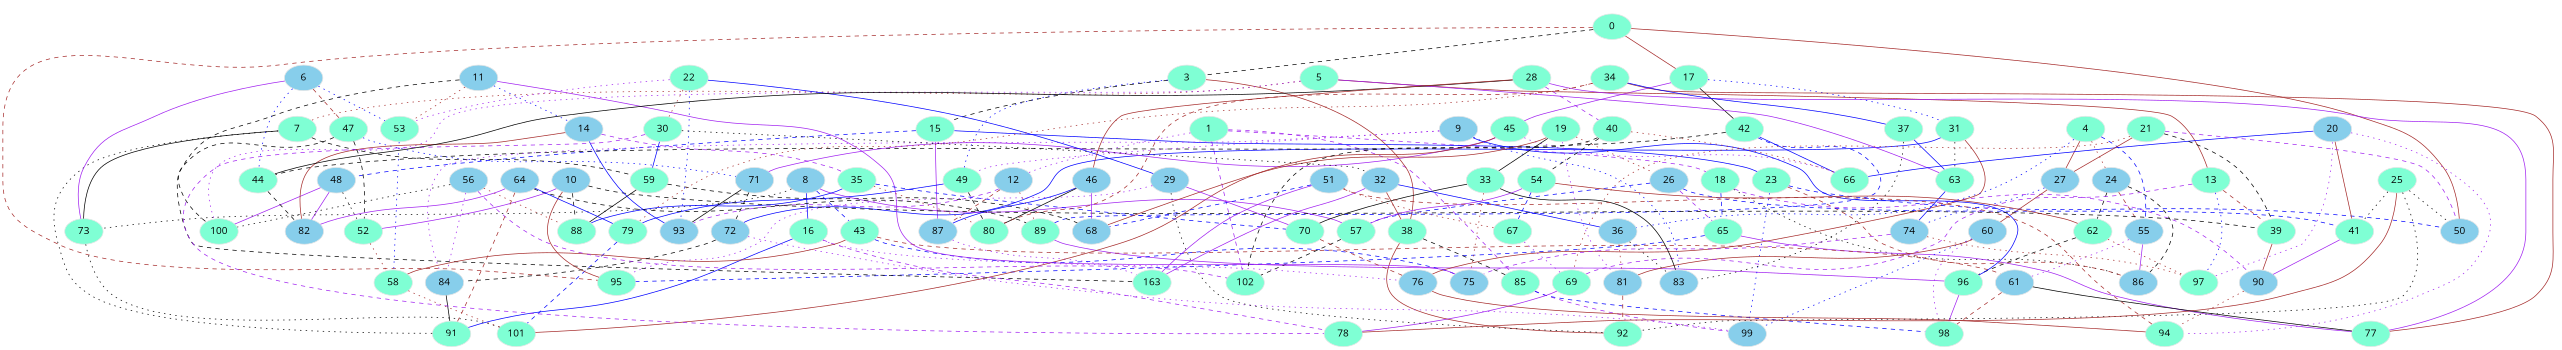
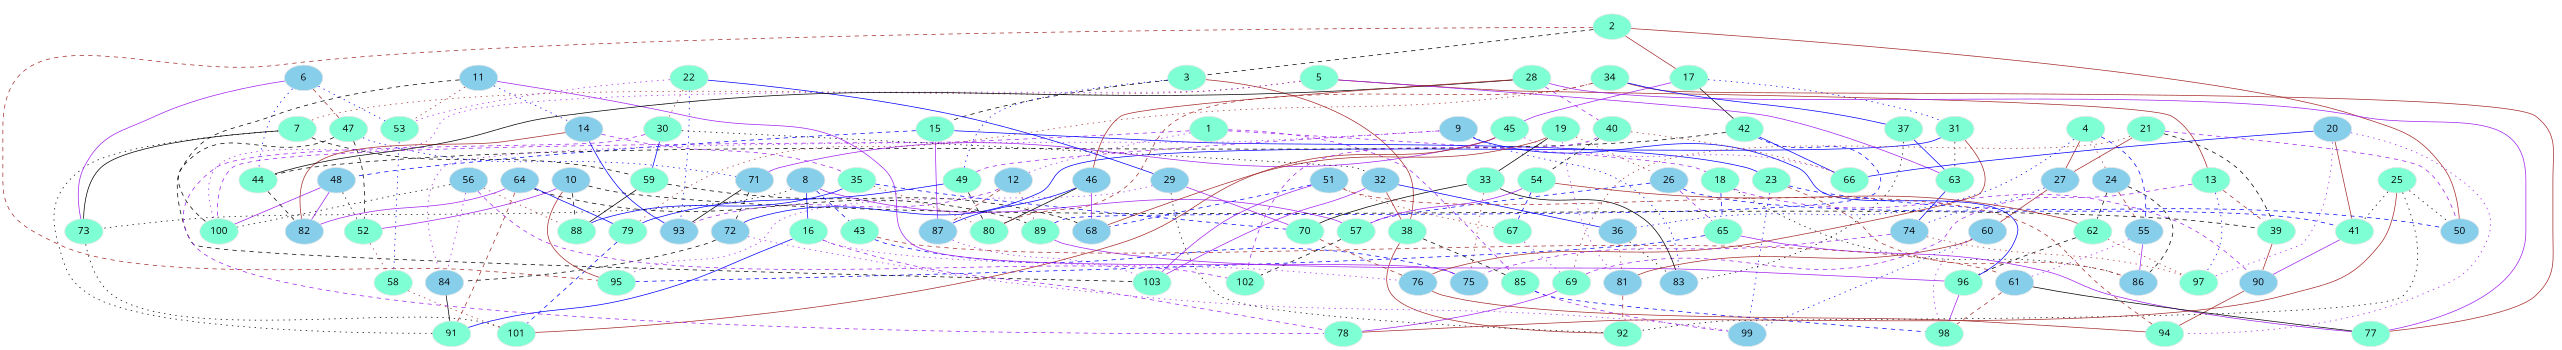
node "0": label "0" -> "2"
edge "9" -- "49": style dotted -> dashed
edge "40" -- "102": color black -> purple
edge "1" -- "102": now "1" -- "100"
edge "43" -- "58": removed
node "163": label "163" -> "103"
edge "90" -- "94": style dotted -> solid
